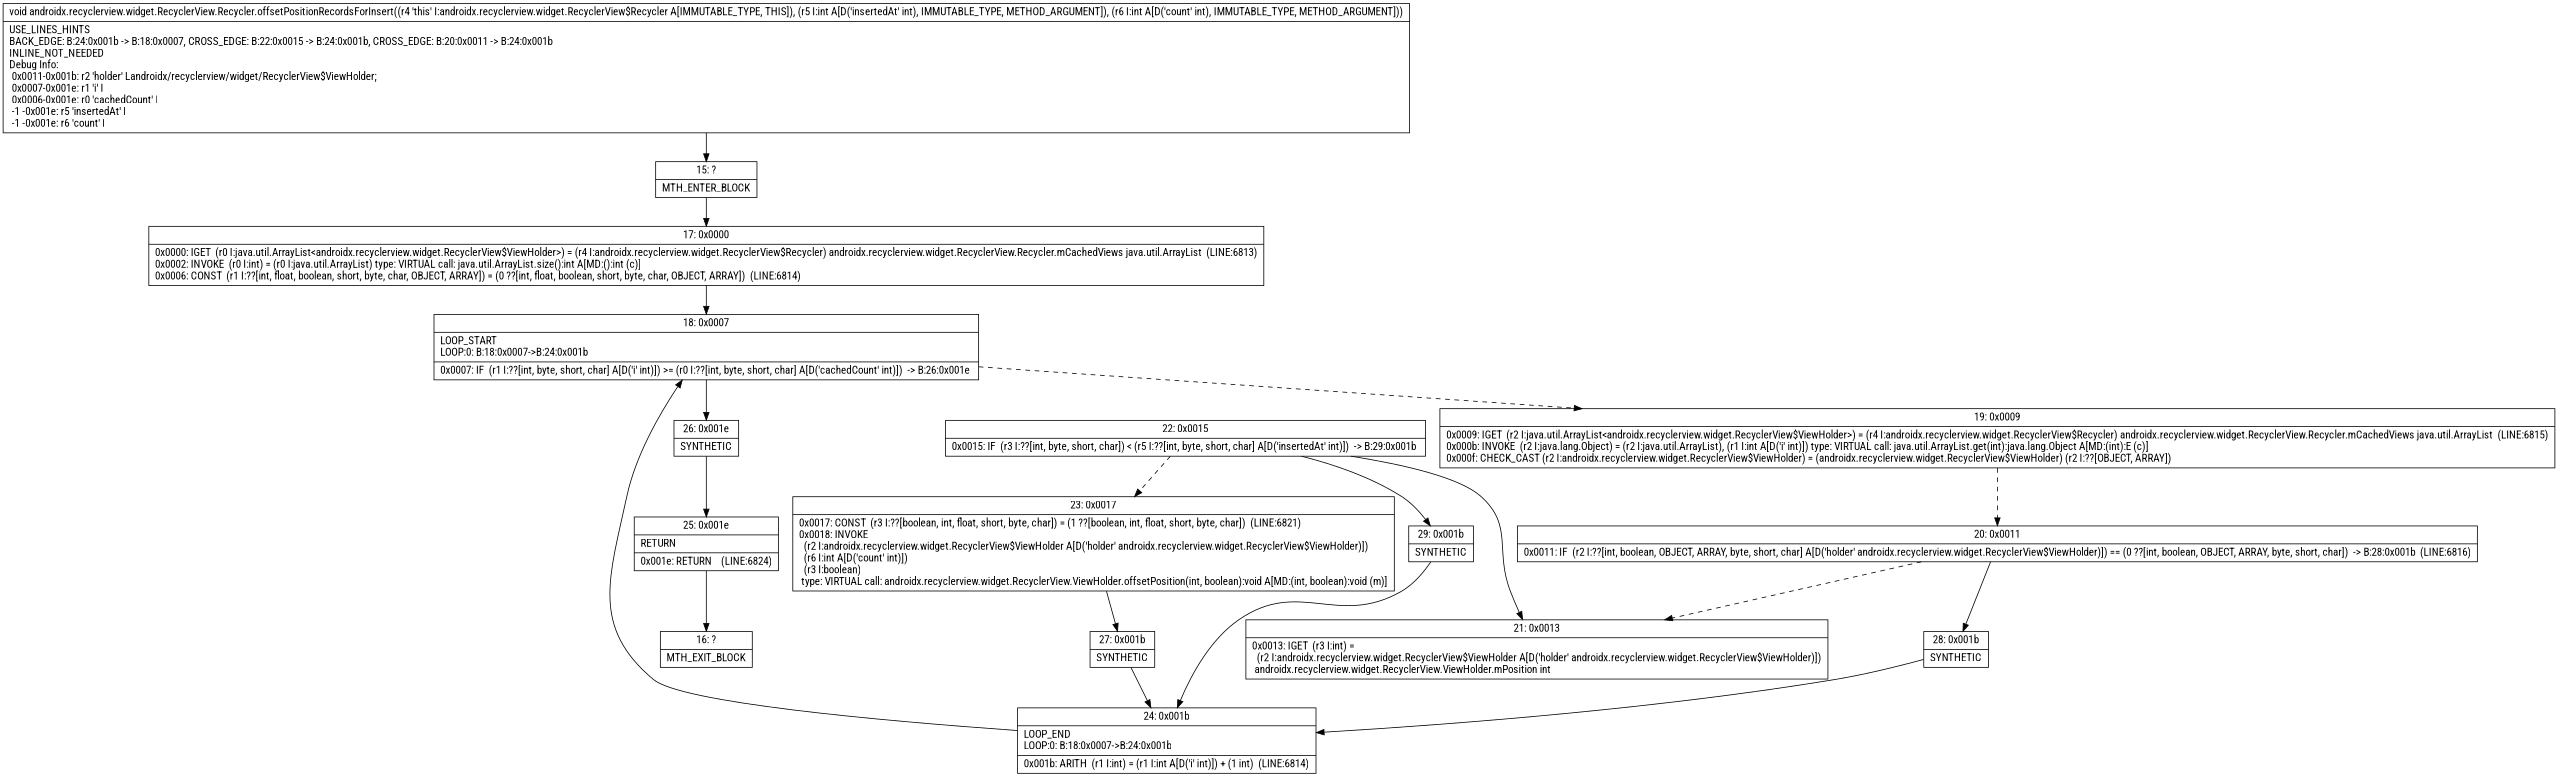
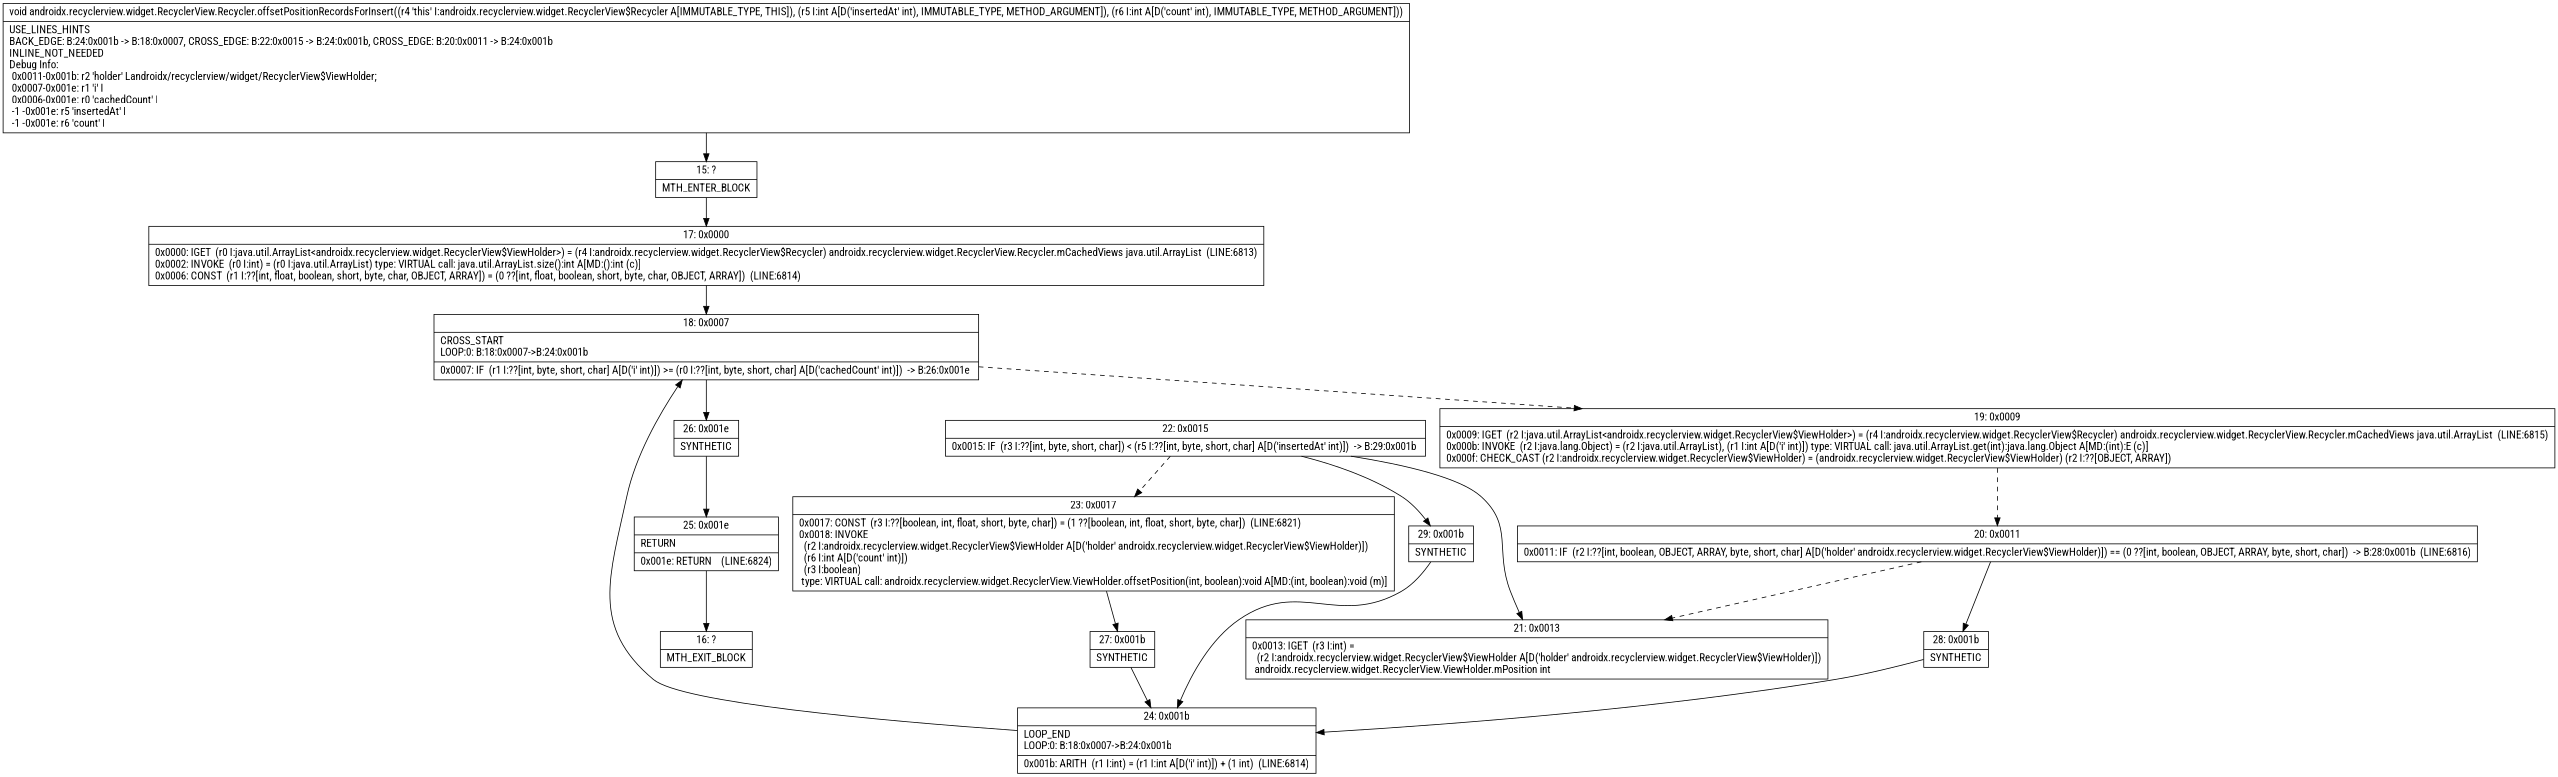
node "18: 0x0007": text "LOOP_START" -> "CROSS_START"
